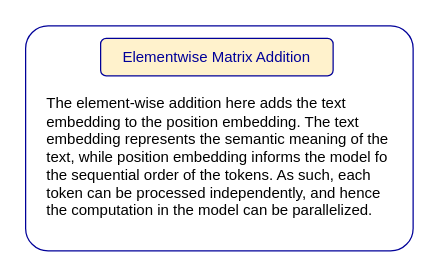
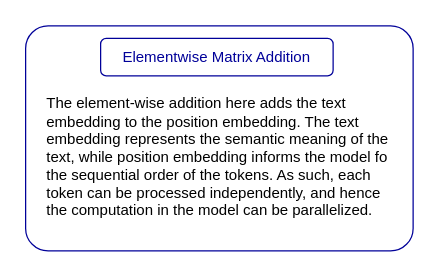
node "Elementwise Matrix Addition": fillcolor #fff2cc -> #ffffff
